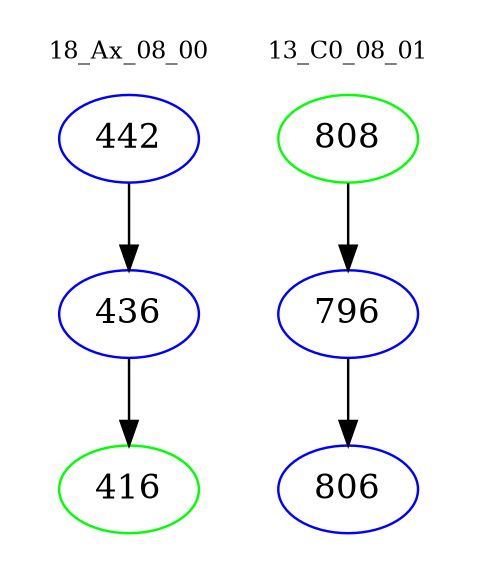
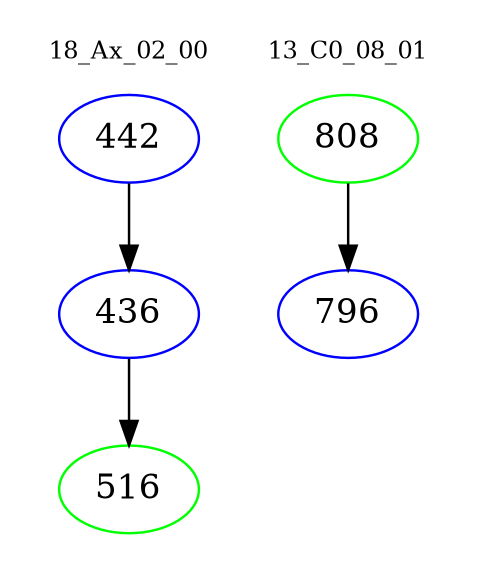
cluster "18_Ax_08_00": label "18_Ax_08_00" -> "18_Ax_02_00"
node "416": label "416" -> "516"
node "806": removed
